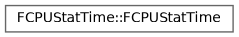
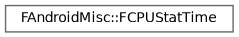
node "FCPUStatTime::FCPUStatTime": label "FCPUStatTime::FCPUStatTime" -> "FAndroidMisc::FCPUStatTime"
